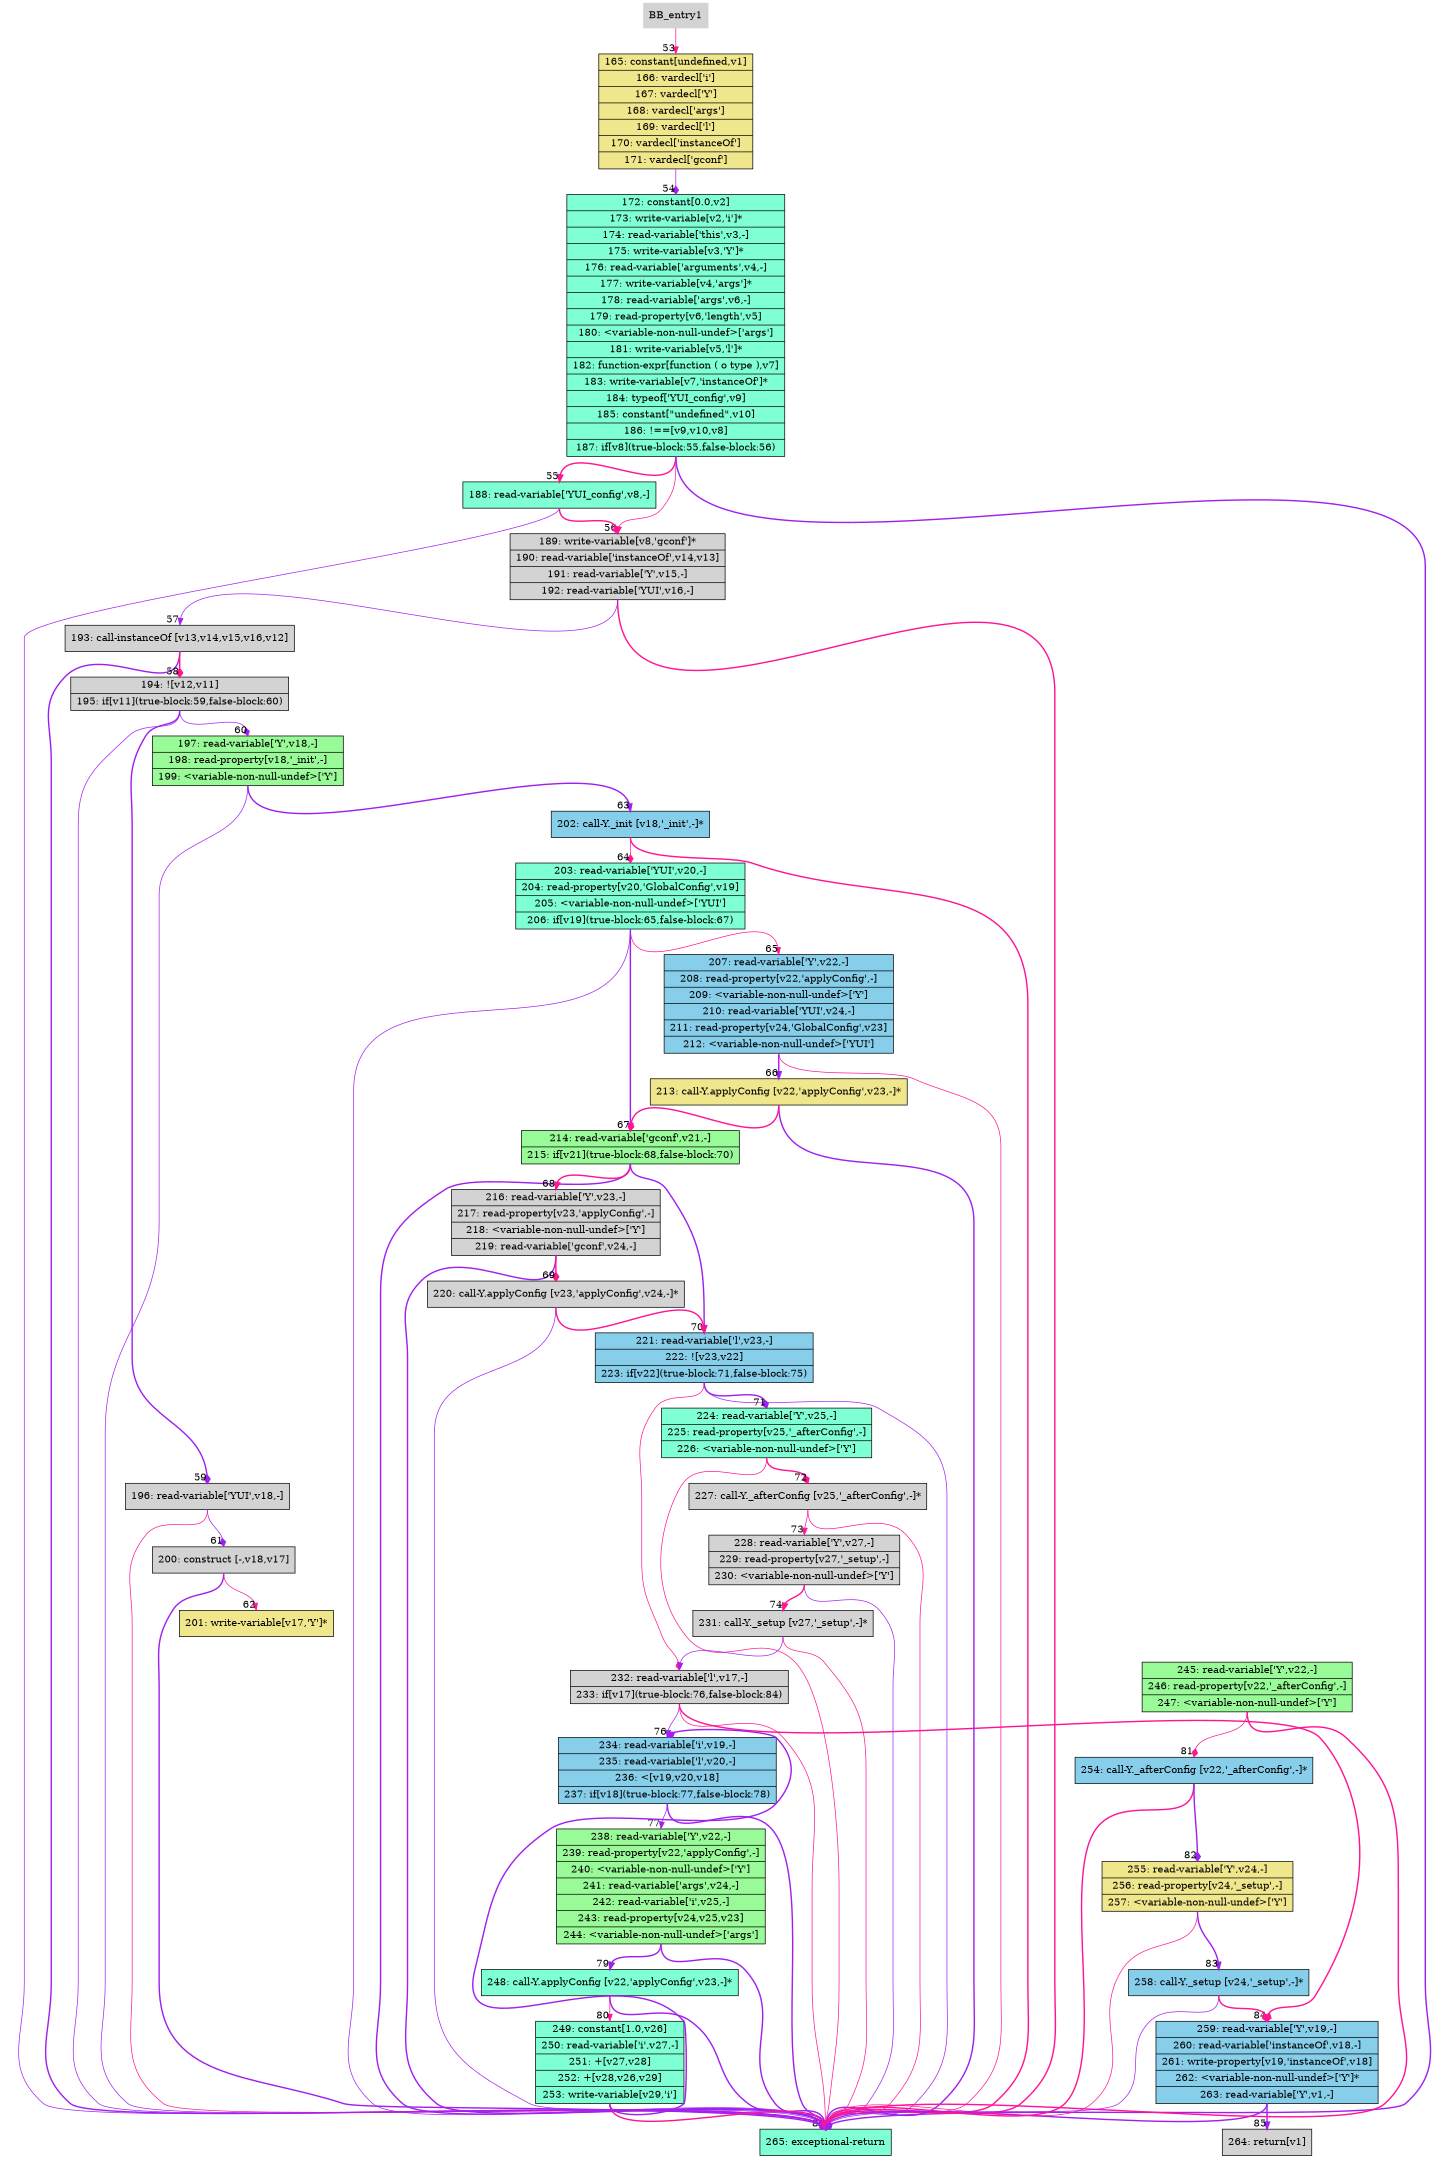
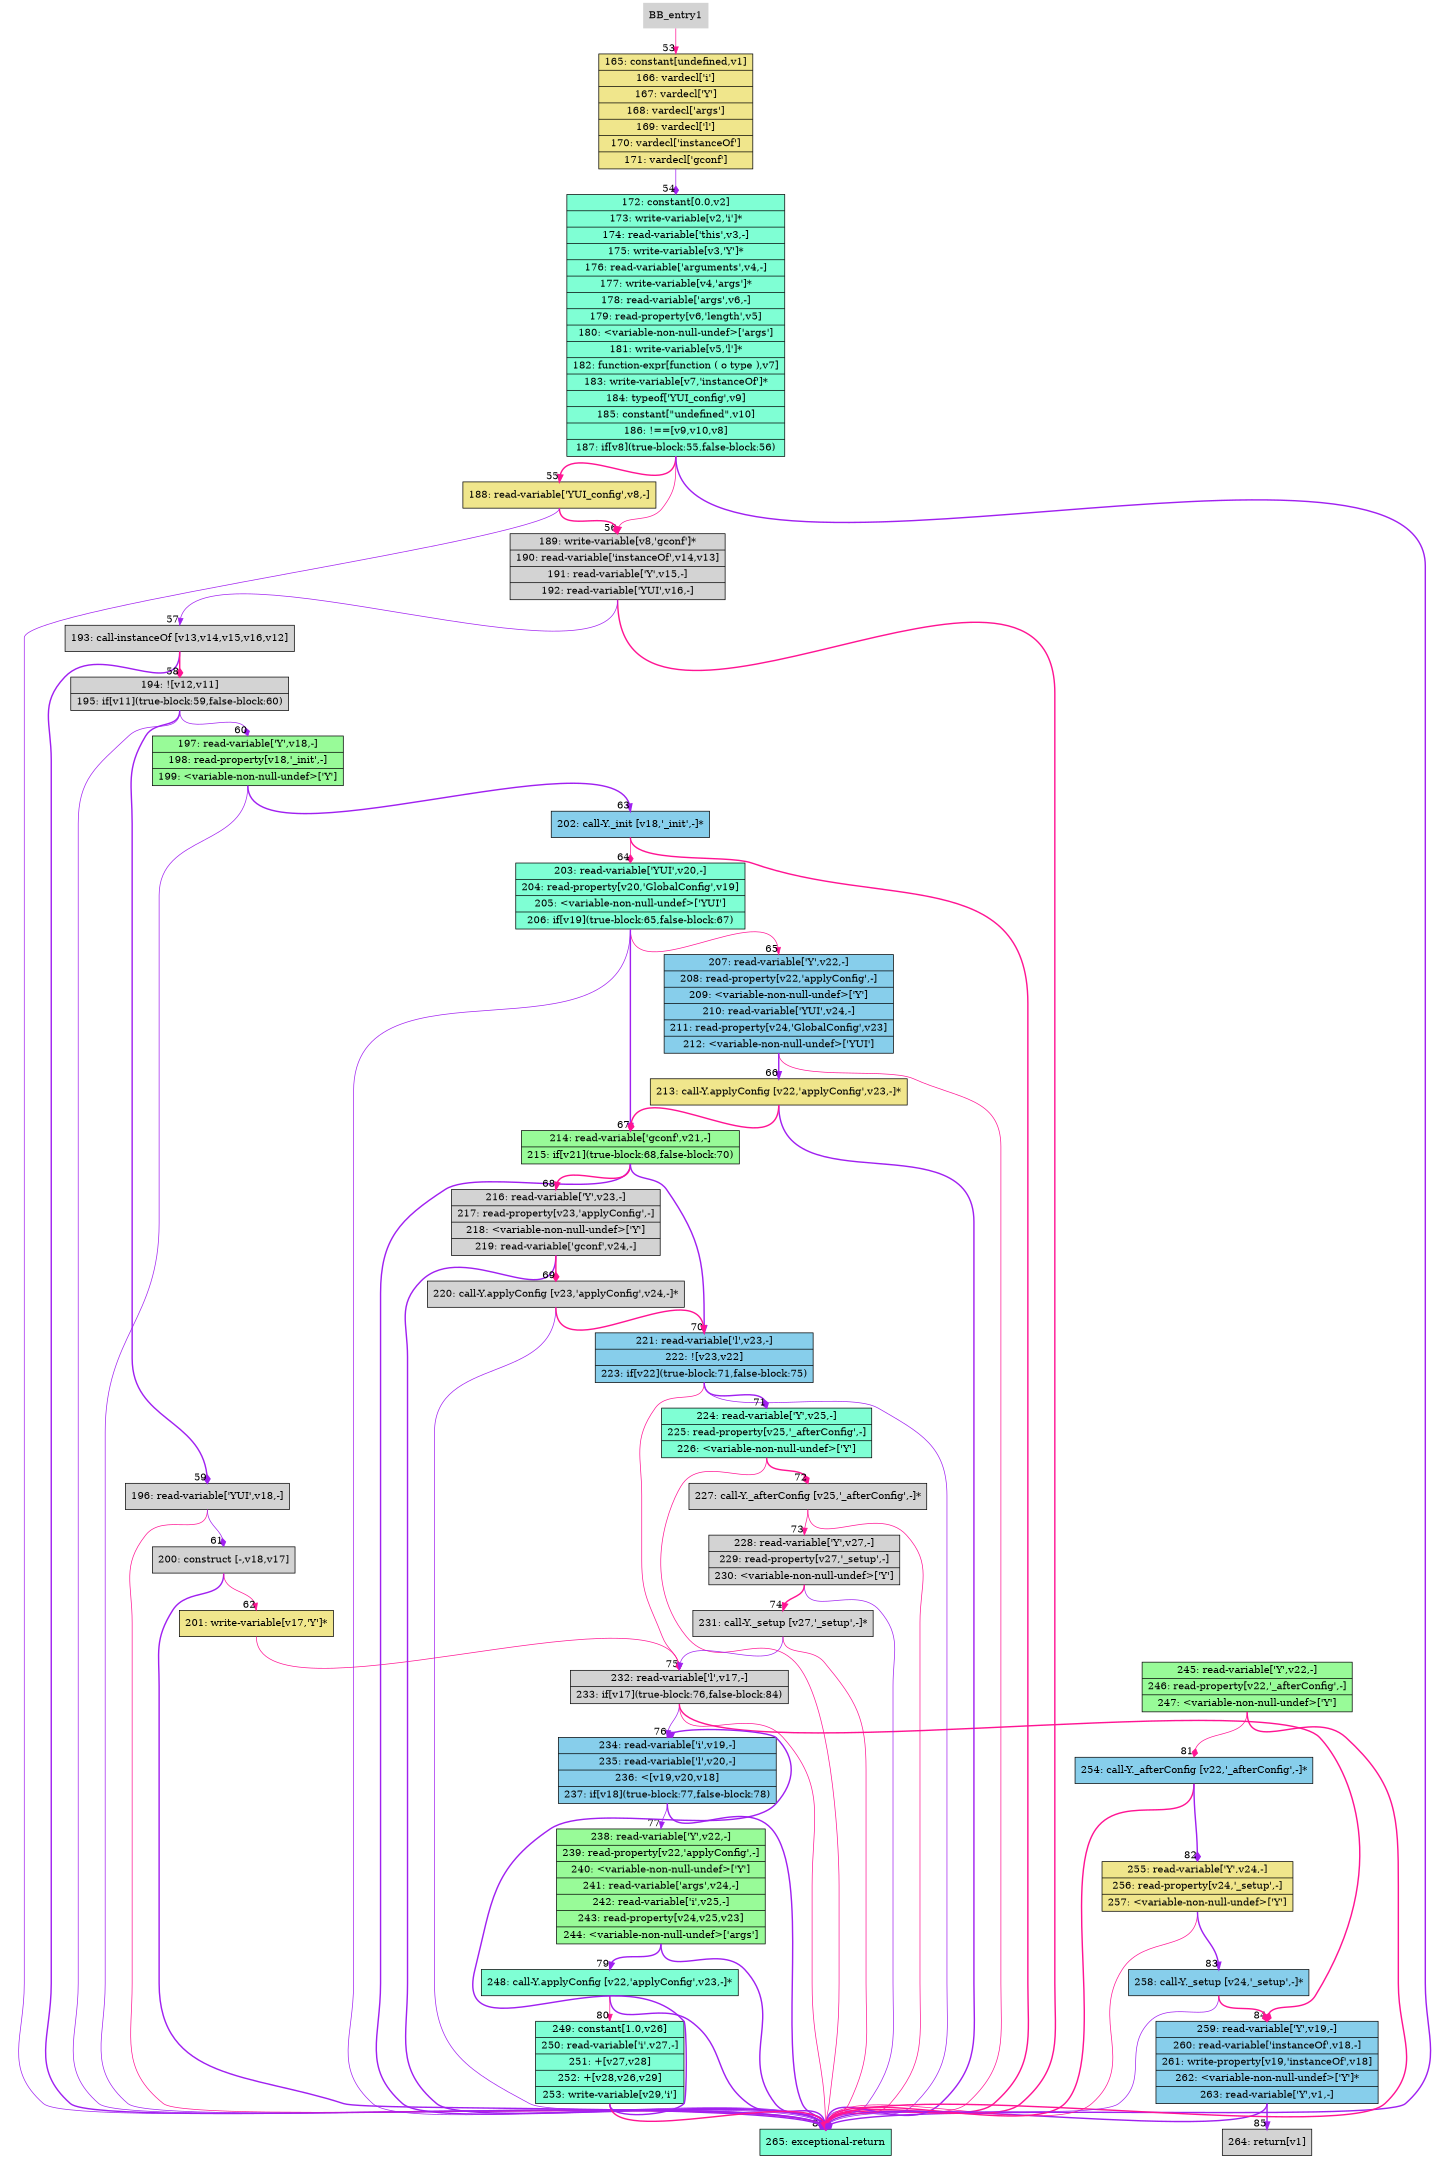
node "188: read-variable['YUI_config',v8,-]": fillcolor aquamarine -> khaki
edge "201: write-variable[v17,'Y']*" -> "232: read-variable['l',v17,-]": added
